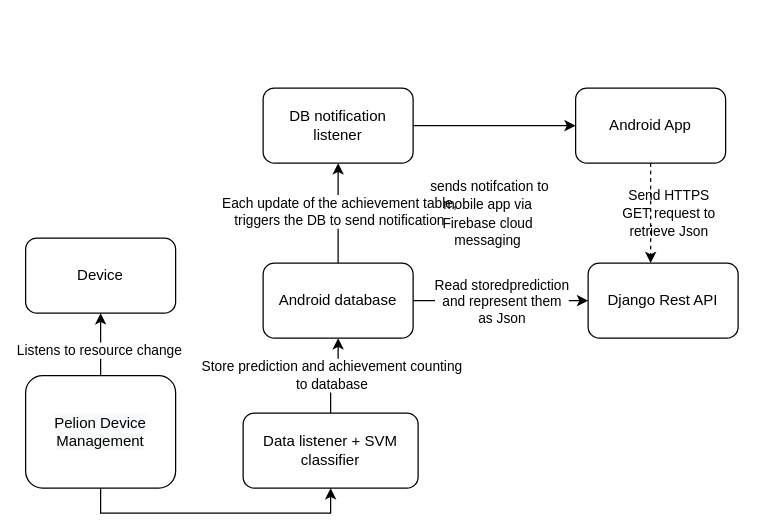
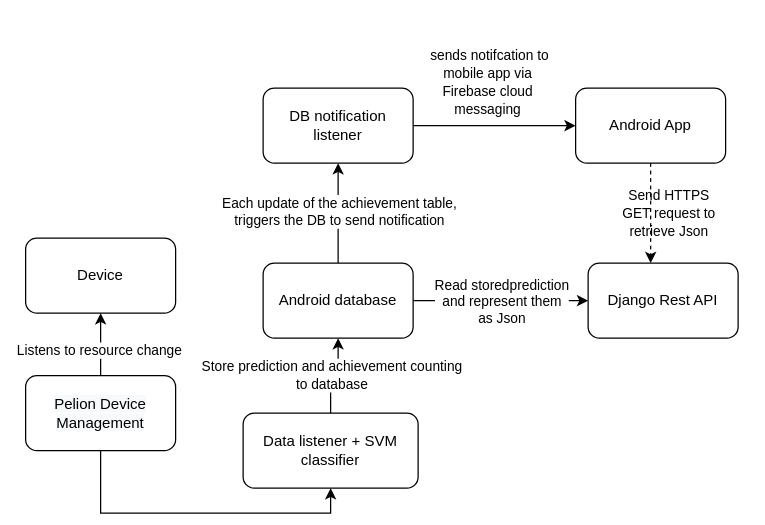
node "sends notifcation to mobile app via Firebase cloud messaging": moved (488, 213) -> (488, 82)
node "Pelion Device Management": size 150x113 -> 150x75
